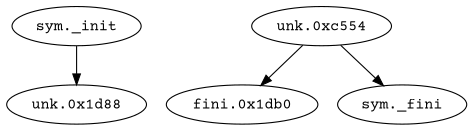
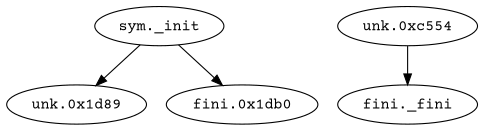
edge "unk.0xc554" -> "fini.0x1db0": now "sym._init" -> "fini.0x1db0"
node "unk.0x1d88": label "unk.0x1d88" -> "unk.0x1d89"
node "sym._fini": label "sym._fini" -> "fini._fini"
